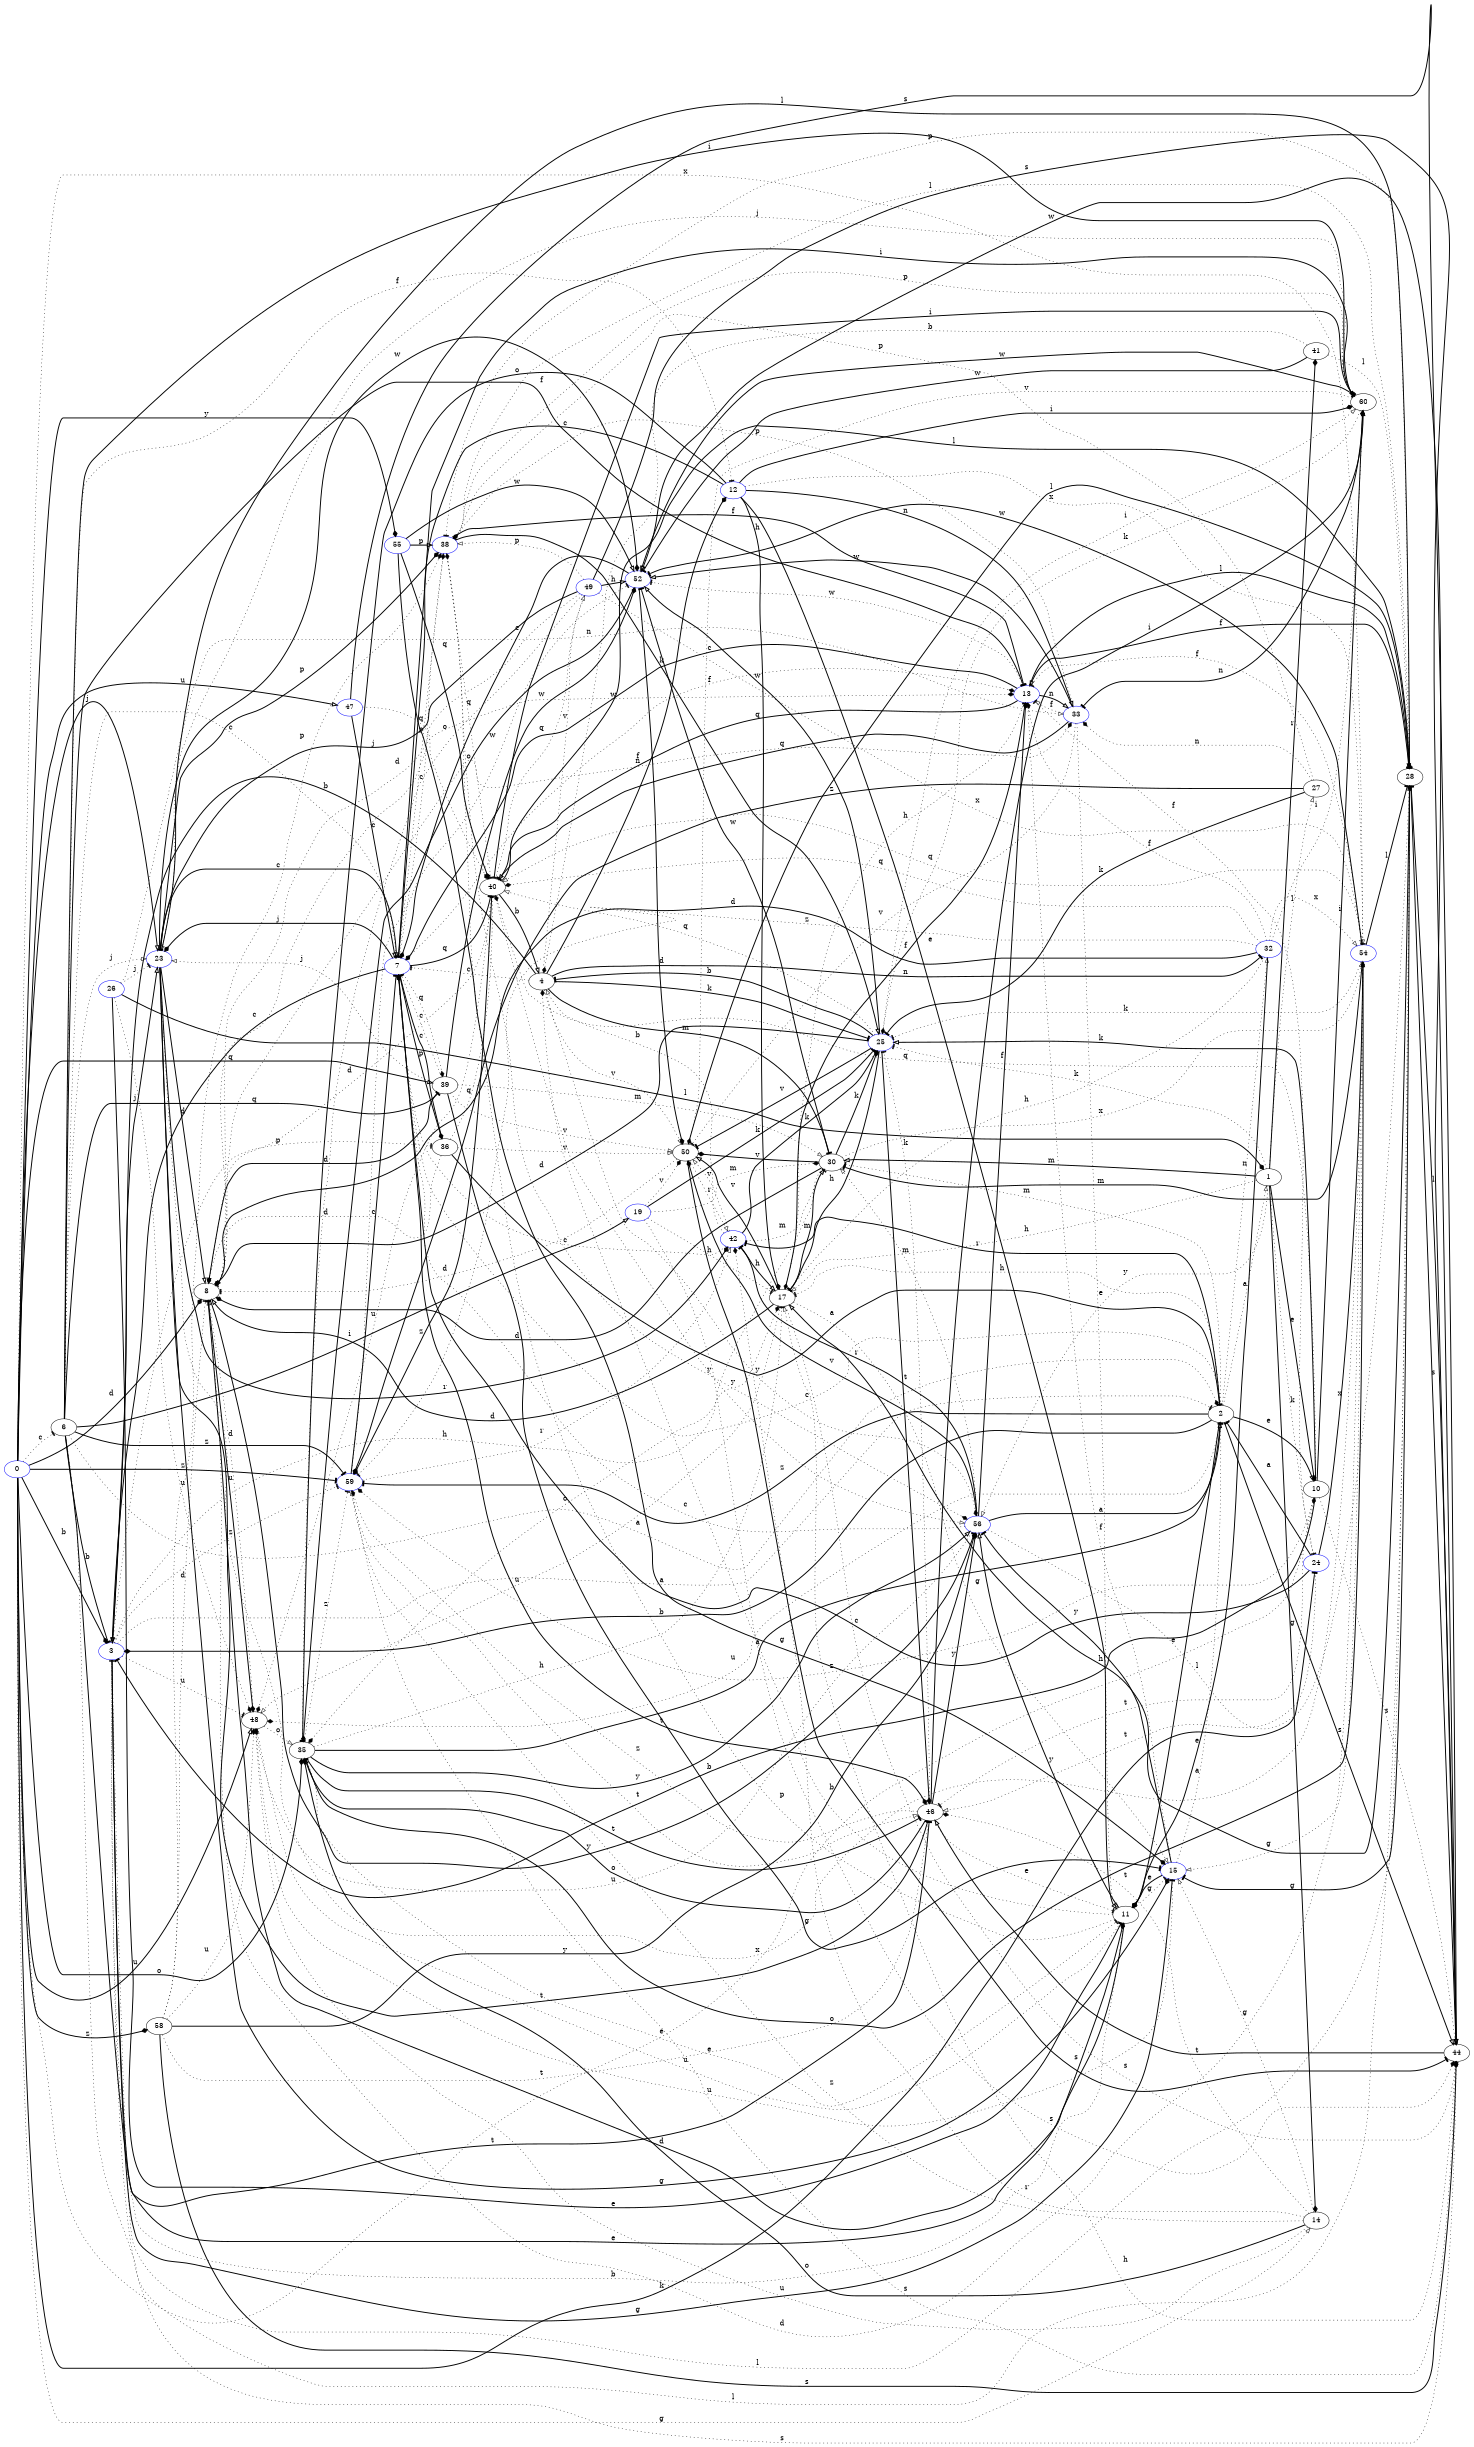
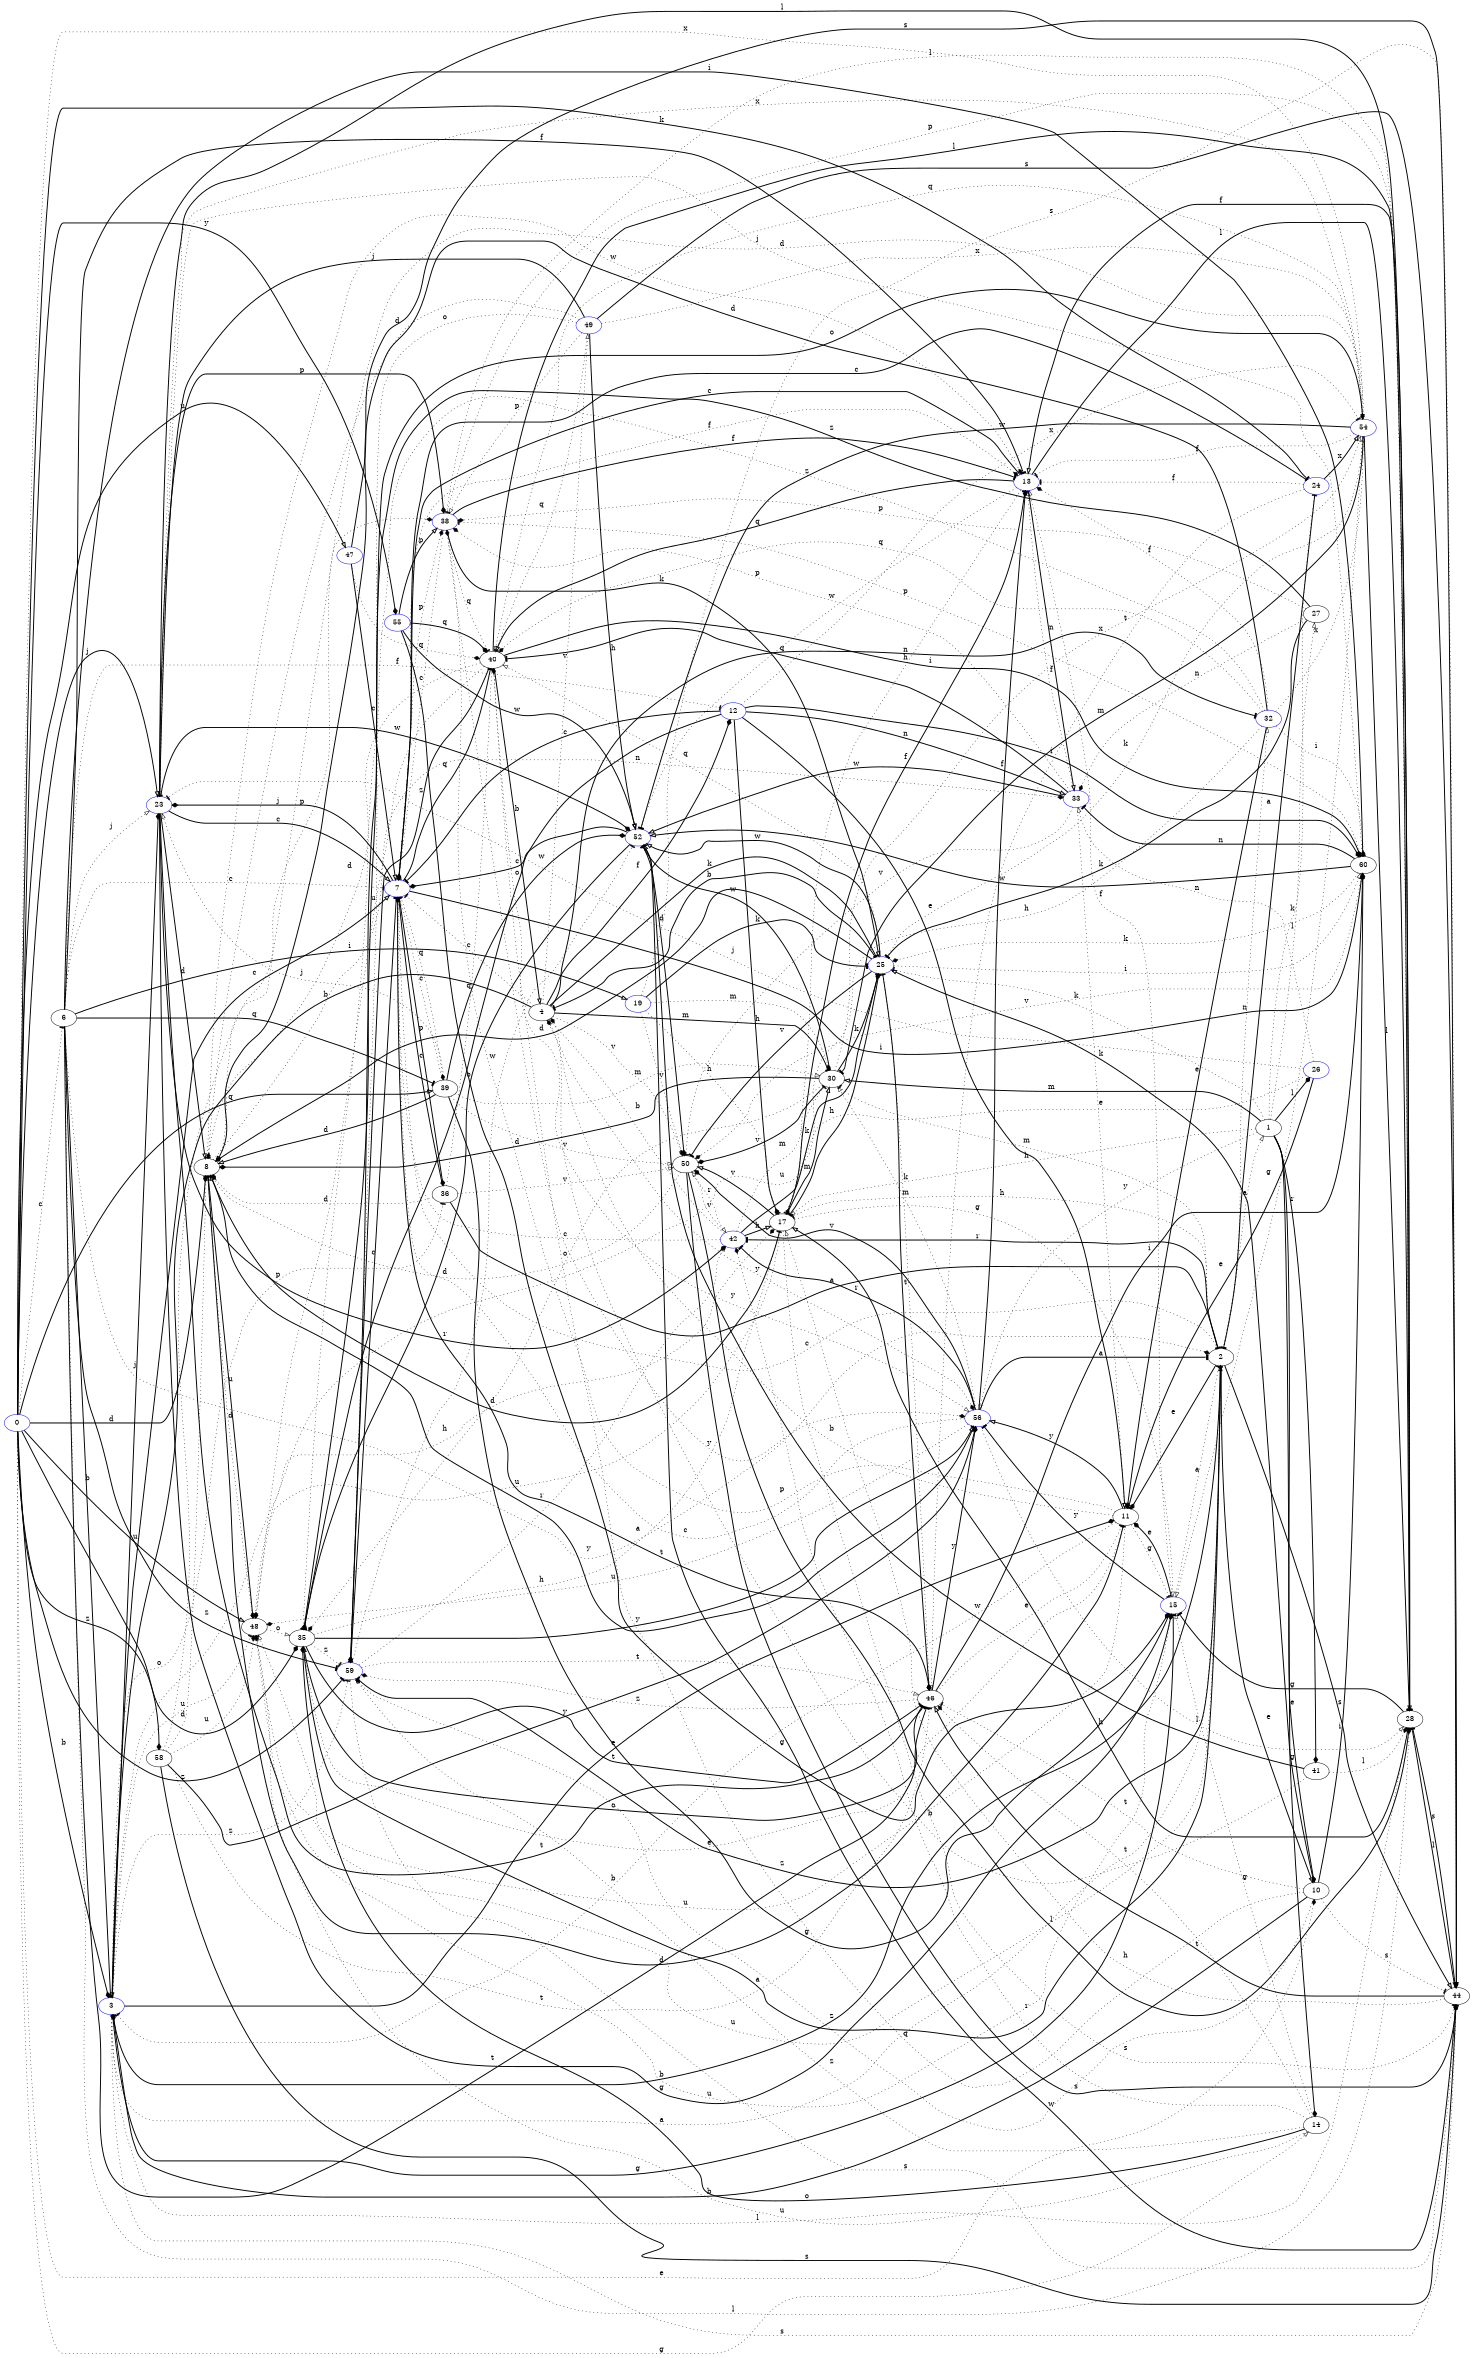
edge "26" -> "1": reversed
edge "3" -> "23": arrowhead onormal -> diamond
edge "7" -> "3": reversed
